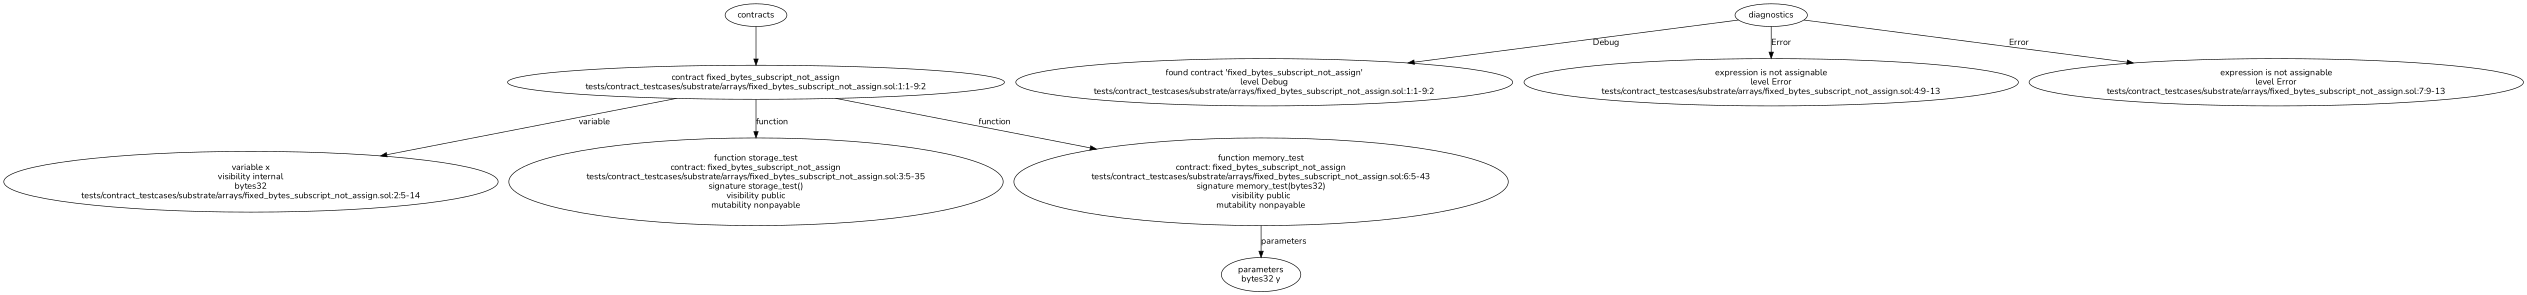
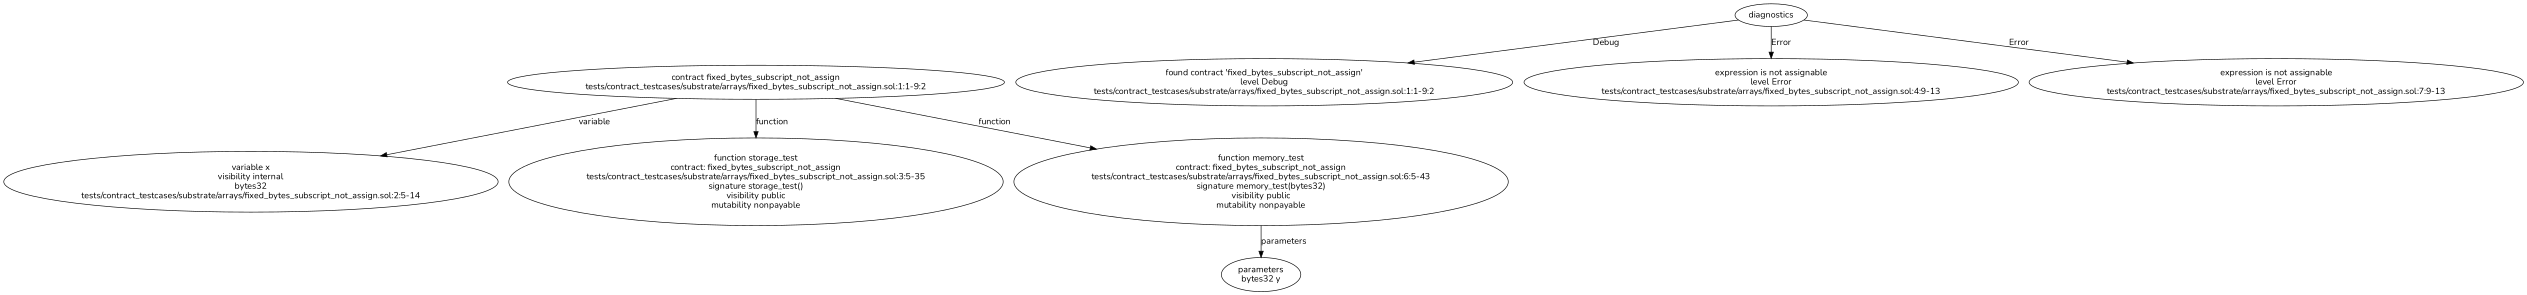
node "contracts": removed
